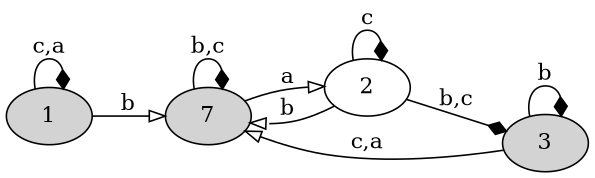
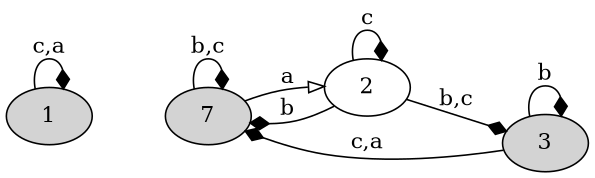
edge "1" -> "7": removed, label "b"
edge "2" -> "7": arrowhead onormal -> diamond
edge "3" -> "7": arrowhead onormal -> diamond
